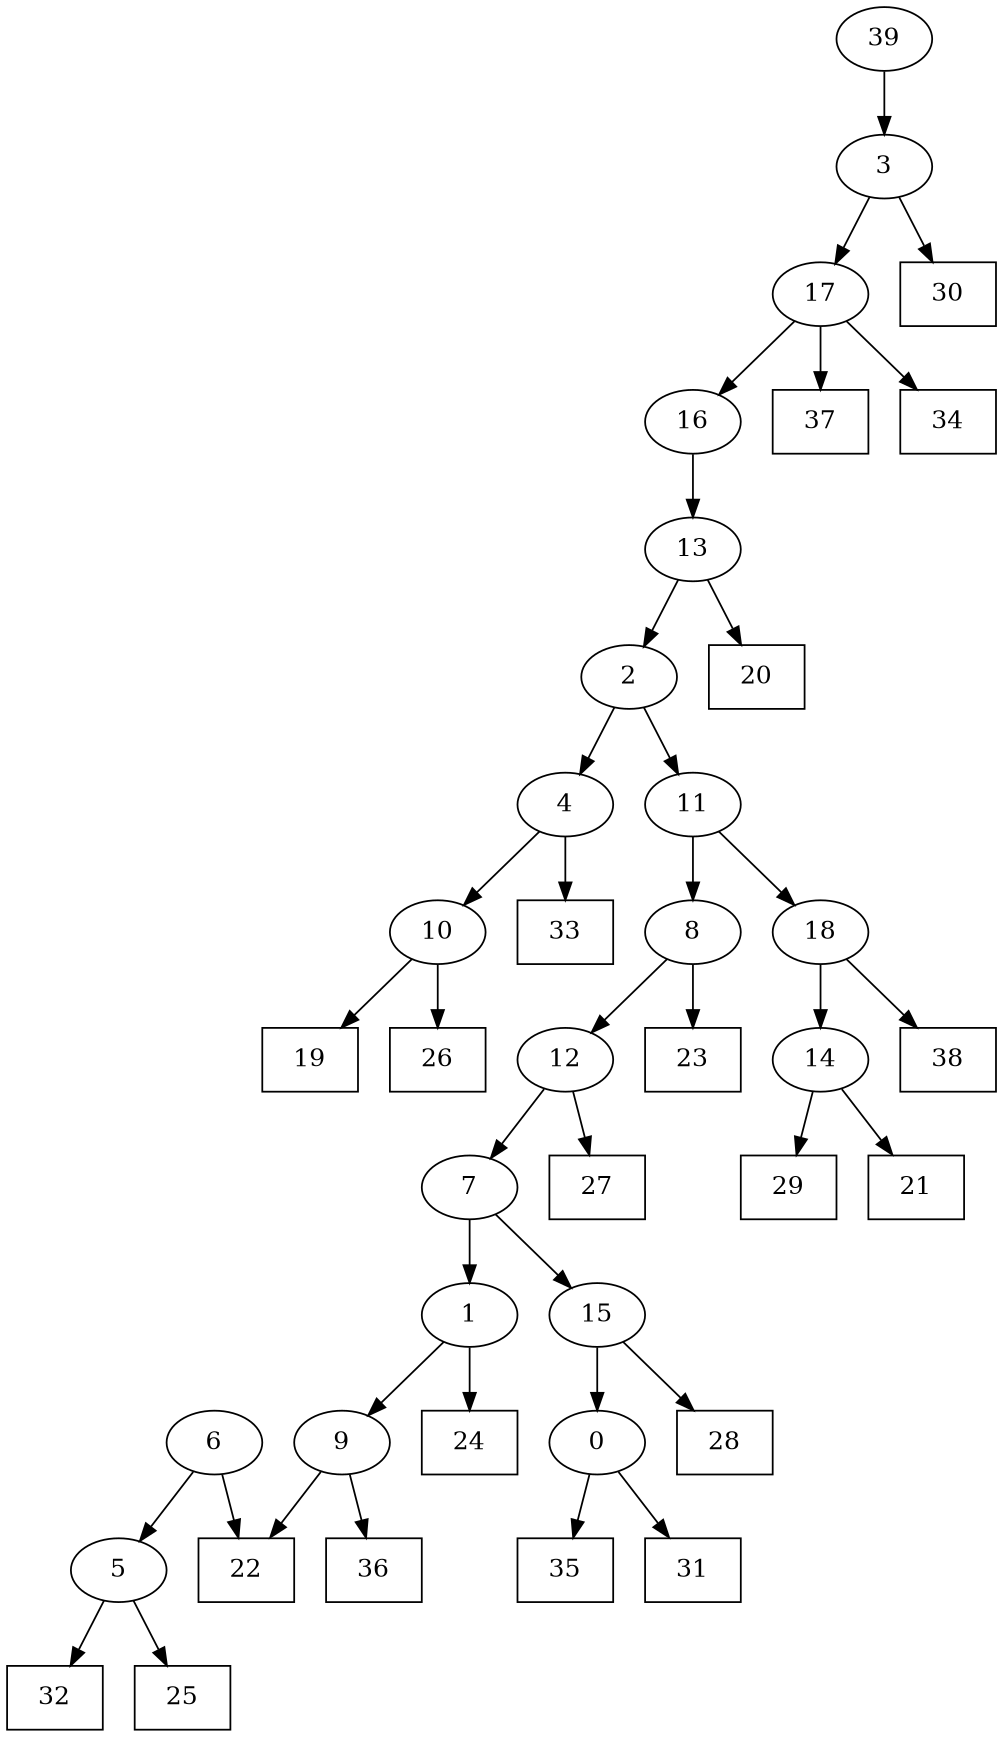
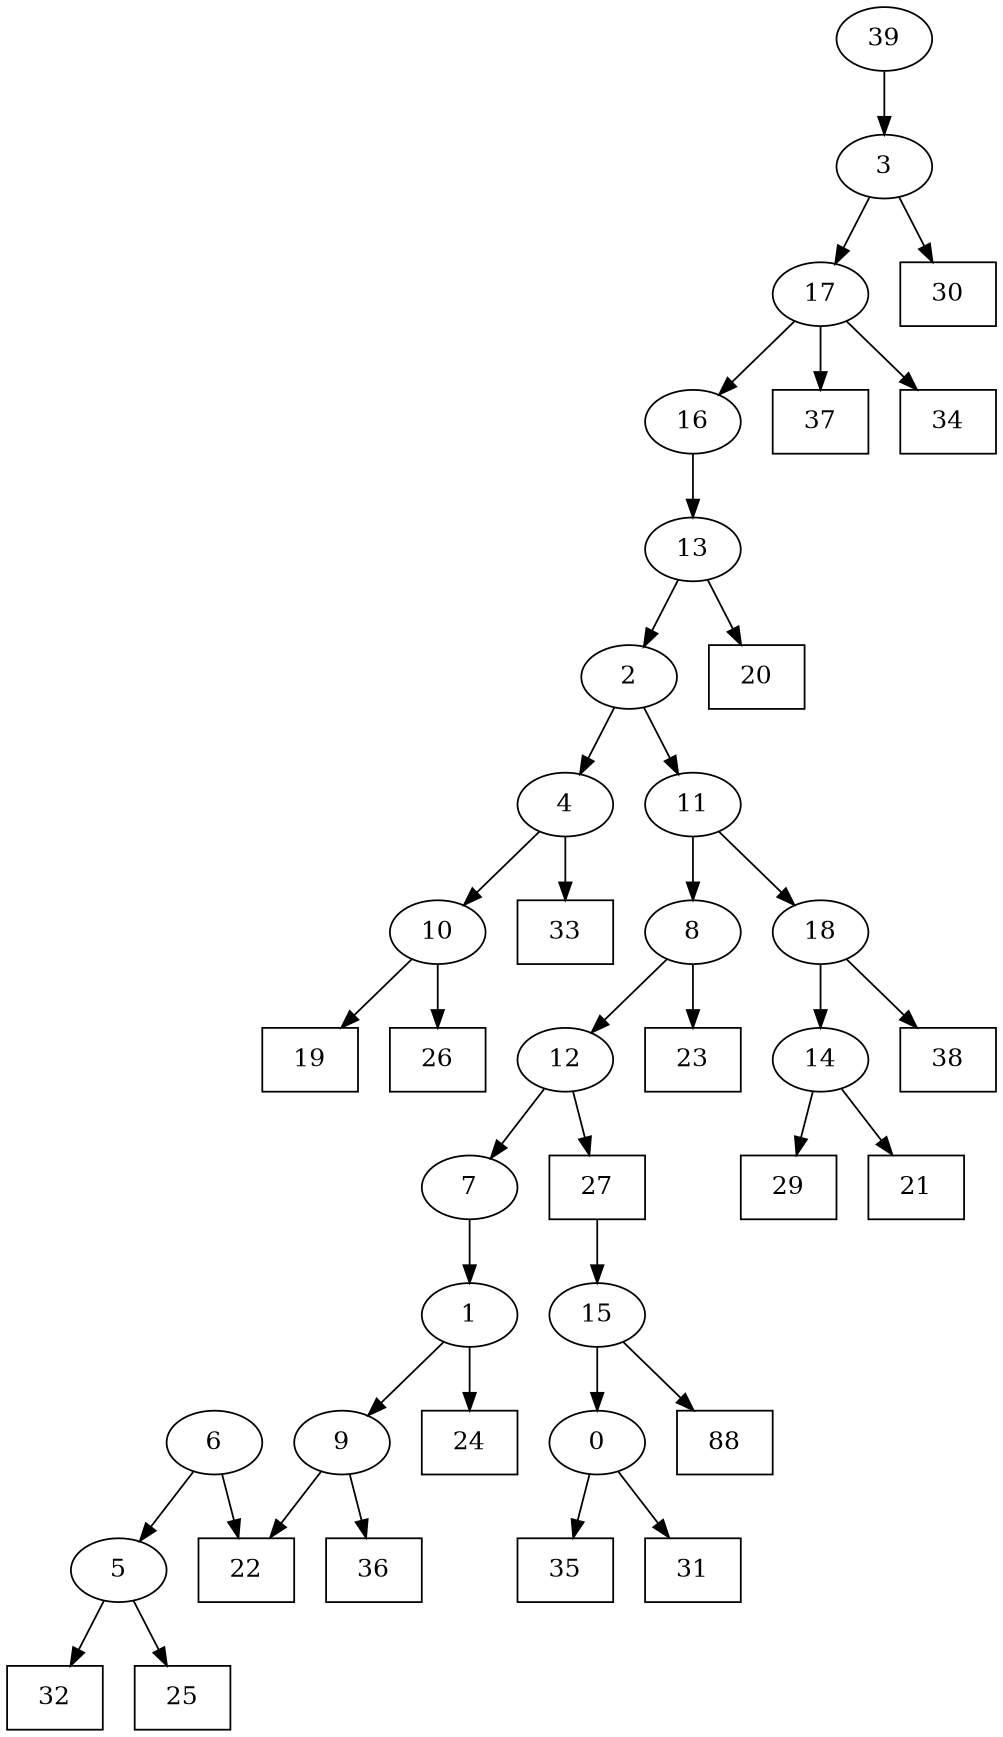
edge "7" -> "15": now "27" -> "15"
node "28": label "28" -> "88"
